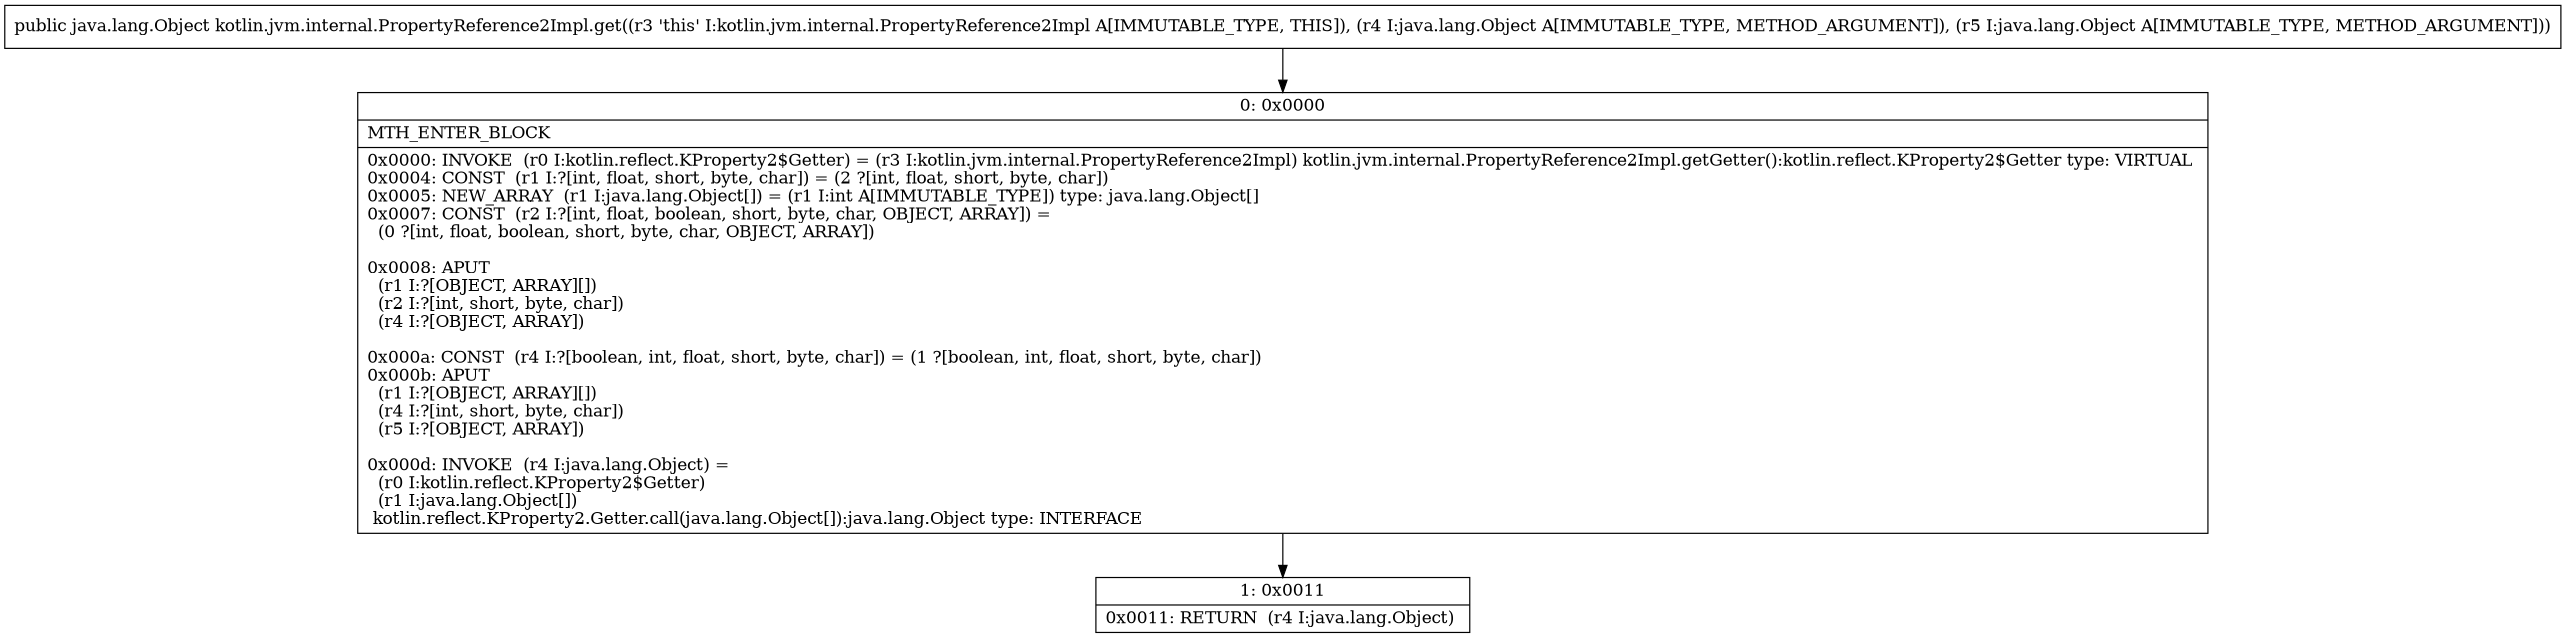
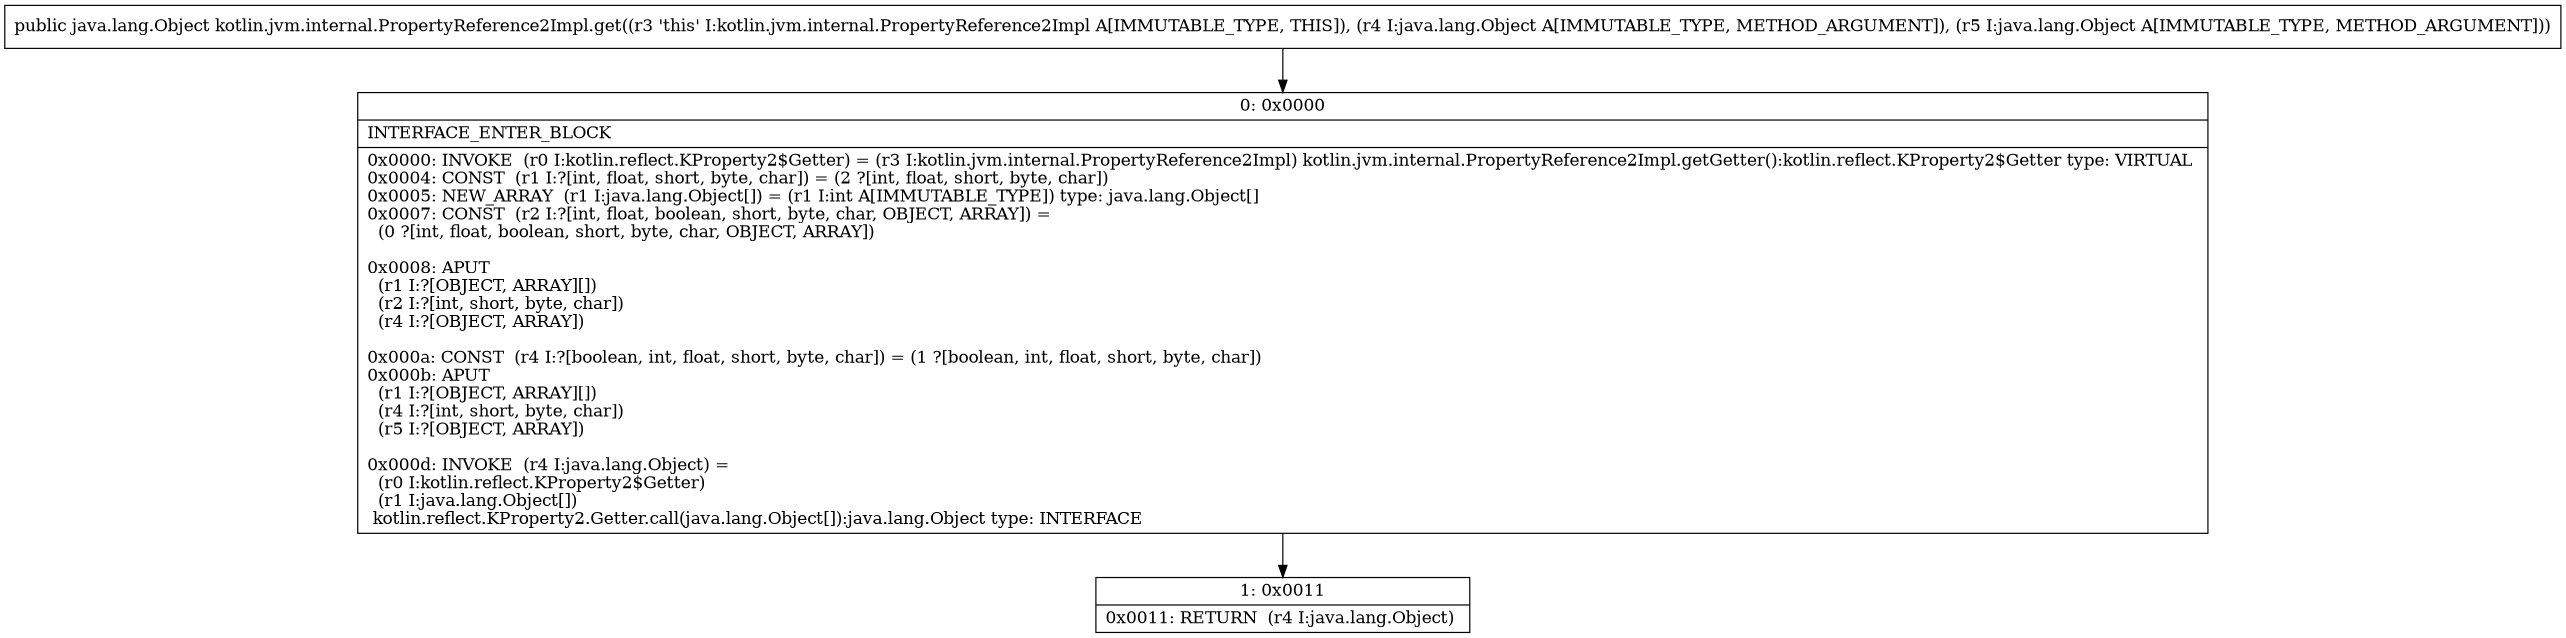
node "0: 0x0000": text "MTH_ENTER_BLOCK" -> "INTERFACE_ENTER_BLOCK"
